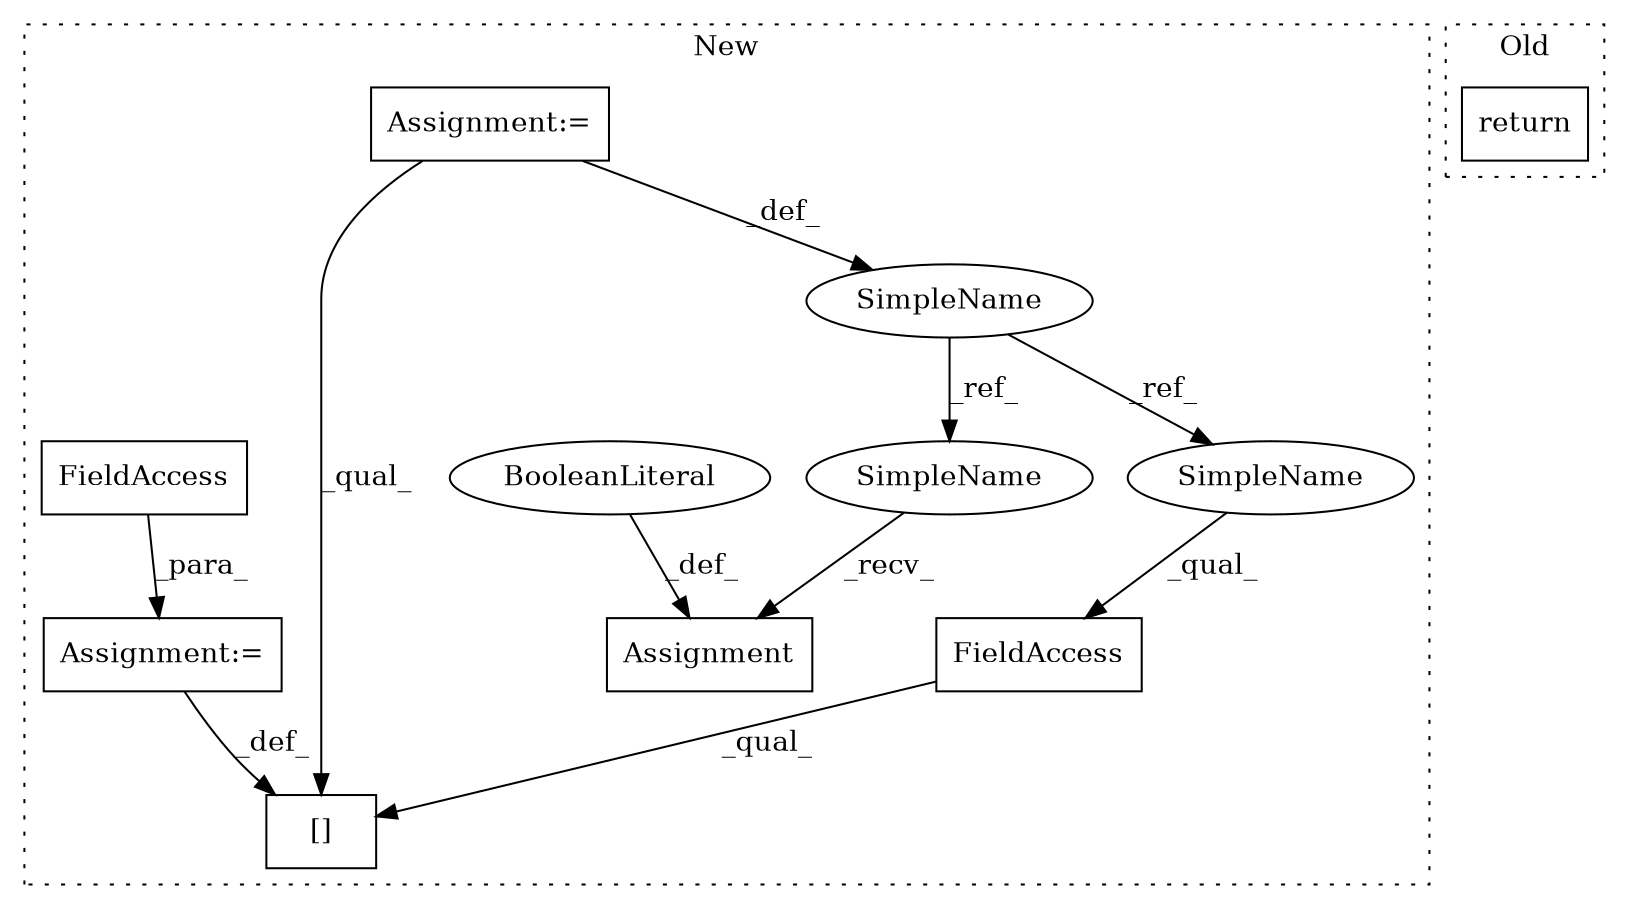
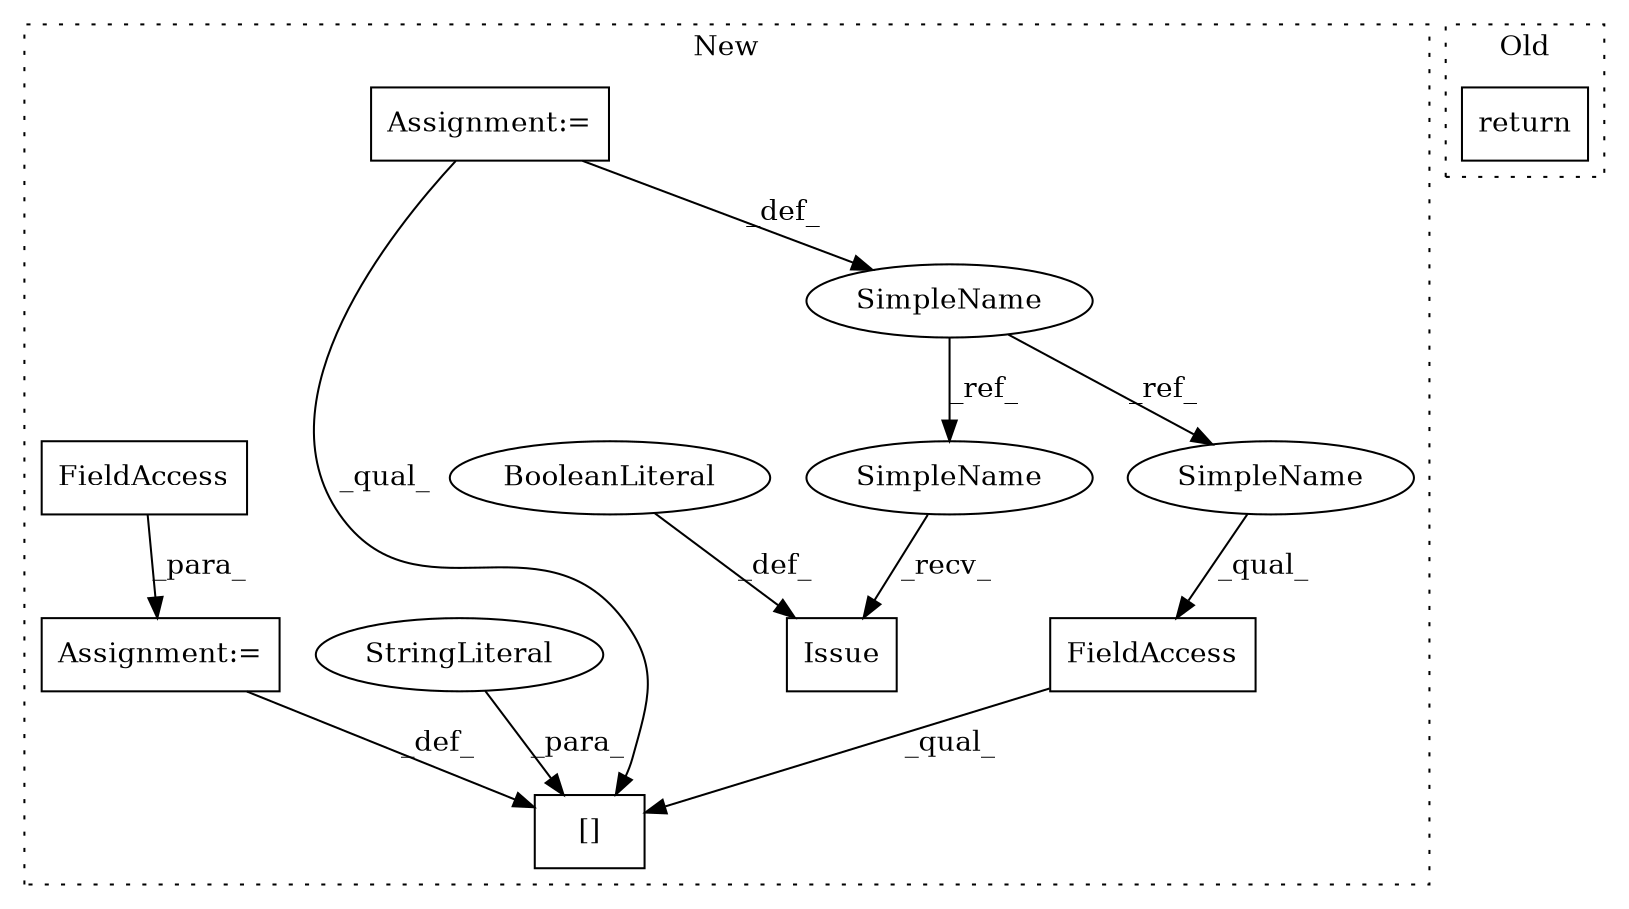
node "StringLiteral": added
node "Assignment": label "Assignment" -> "Issue"
